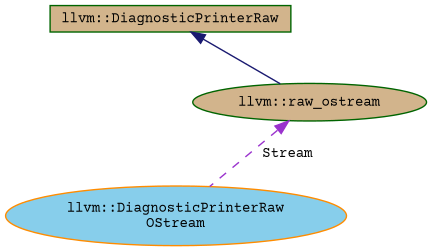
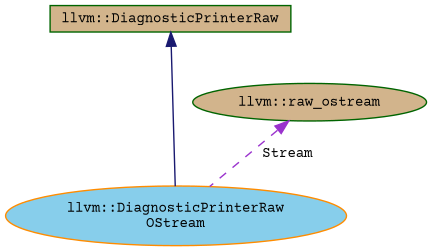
edge "llvm::raw_ostream" -> "llvm::DiagnosticPrinterRaw": now "llvm::DiagnosticPrinterRaw OStream" -> "llvm::DiagnosticPrinterRaw"
